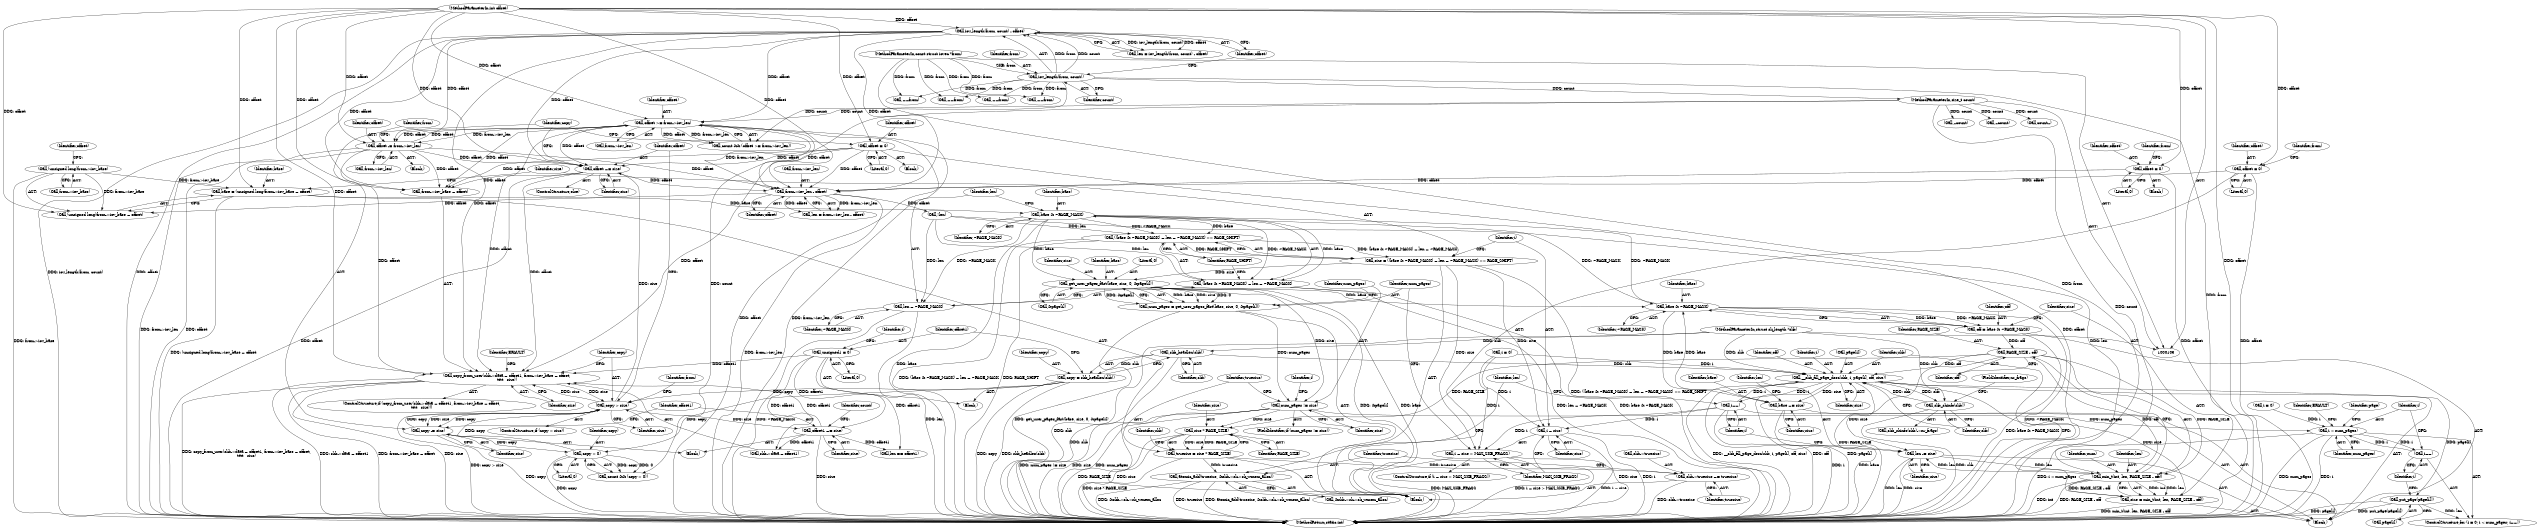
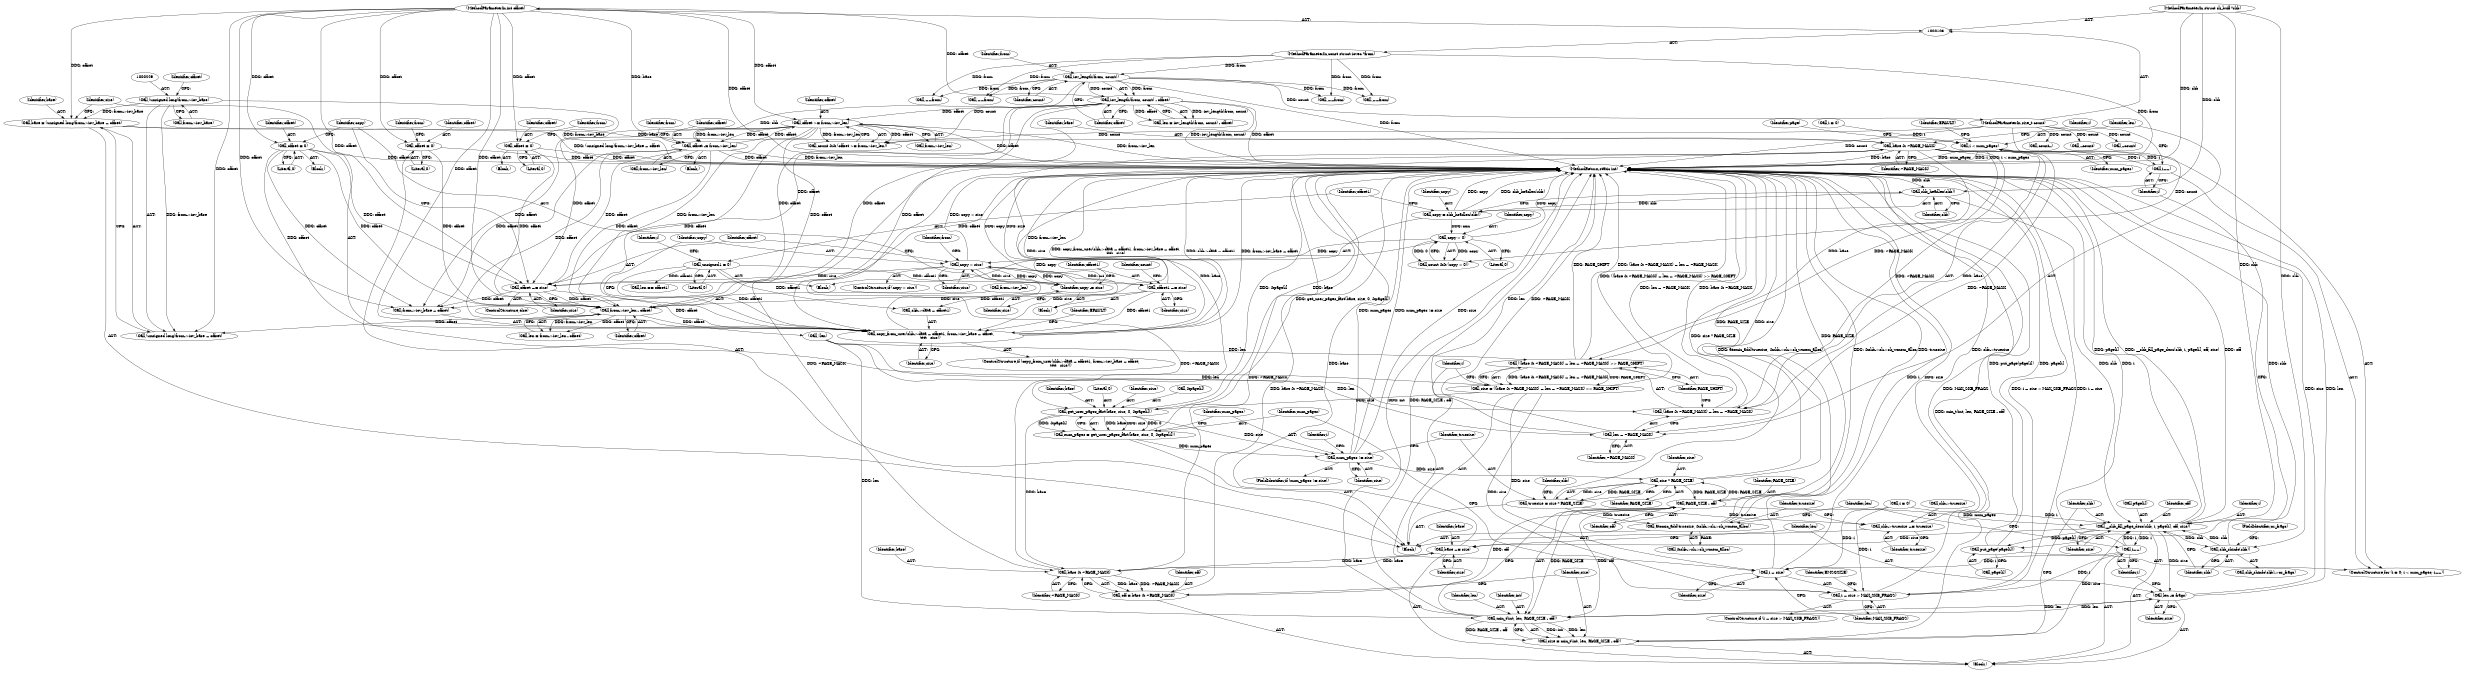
edge "(MethodParameterIn,int offset)" -> "(Call,iov_length(from, count) - offset)": reversed
edge "(MethodParameterIn,const struct iovec *from)" -> "1000103": reversed
edge "(MethodParameterIn,const struct iovec *from)" -> "(Call,iov_length(from, count))": label "SKB: from" -> "DDG: from"
node "1000229": added
edge "(MethodParameterIn,int offset)" -> "(Call,offset -= from->iov_len)": label "DDG: offset" -> "DDG: base"
edge "(Call,iov_length(from, count) - offset)" -> "(Call,offset -= from->iov_len)": label "DDG: offset" -> "DDG: skb"
edge "(MethodParameterIn,size_t count)" -> "(Call,offset >= from->iov_len)": now "(MethodParameterIn,size_t count)" -> "(Call,count && (offset >= from->iov_len))"
edge "(Call,get_user_pages_fast(base, size, 0, &page[i]))" -> "(Call,&page[i])": removed, label "CFG:"
node "(MethodParameterIn,struct sk_length *skb)": label "(MethodParameterIn,struct sk_length *skb)" -> "(MethodParameterIn,struct sk_buff *skb)"
edge "(Call,PAGE_SIZE - off)" -> "(Call,__skb_fill_page_desc(skb, i, page[i], off, size))": label "DDG: off" -> "DDG: num_pages"
edge "(Call,copy = skb_headlen(skb))" -> "(Call,copy > size)": removed, label "DDG: copy"
edge "(Call,num_pages != size)" -> "(Call,i < num_pages)": removed, label "DDG: num_pages"
edge "(Call,copy = skb_headlen(skb))" -> "(Call,copy > 0)": label "DDG: copy" -> "DDG: min"
edge "(Call,copy > size)" -> "(Call,offset1 += size)": label "DDG: size" -> "DDG: int"
node "(Call,copy -= size)": label "(Call,copy -= size)" -> "(Identifier,copy -= size)"
edge "(Call,offset1 += size)" -> "(Call,len == offset1)": removed, label "DDG: offset1"
node "(Call,len -= size)": label "(Call,len -= size)" -> "(Call,len -= frags)"
node "(Identifier,num)": label "(Identifier,num)" -> "(Identifier,int)"
edge "(Call,atomic_add(truesize, &skb->sk->sk_wmem_alloc))" -> "(Call,&skb->sk->sk_wmem_alloc)": label "CFG: " -> "PAGE: "
edge "(Call,size * PAGE_SIZE)" -> "(Call,PAGE_SIZE - off)": added, label "DDG: PAGE_SIZE"
edge "(Call,skb_headlen(skb))" -> "(MethodReturn,static int)": reversed
edge "(Call,put_page(page[i]))" -> "(ControlStructure,for (i = 0; i < num_pages; i++))": label "DDG: len" -> "AST: "
node "(Identifier,EMSGSIZE)": added
